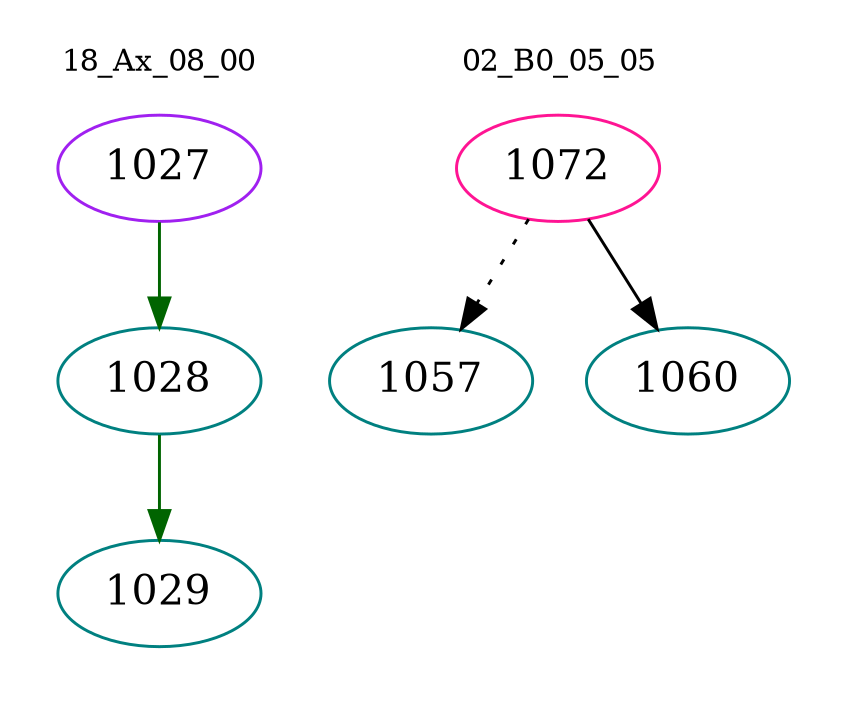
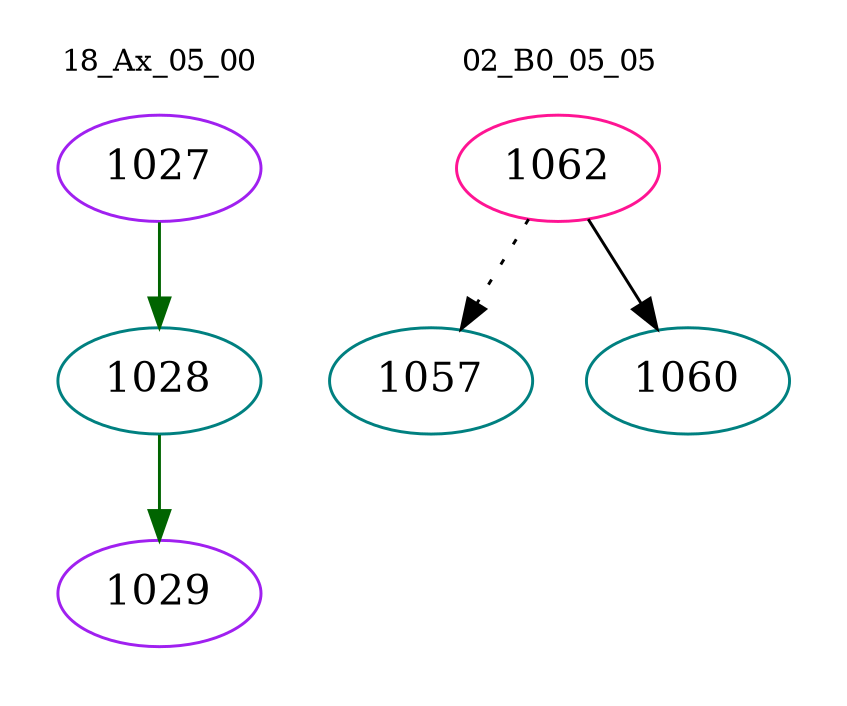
cluster "18_Ax_08_00": label "18_Ax_08_00" -> "18_Ax_05_00"
node "1072": label "1072" -> "1062"
node "1029": color teal -> purple
